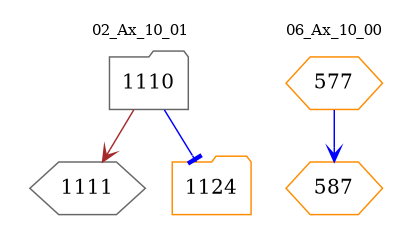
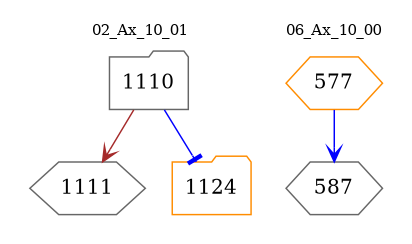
node "587": color darkorange -> gray40
